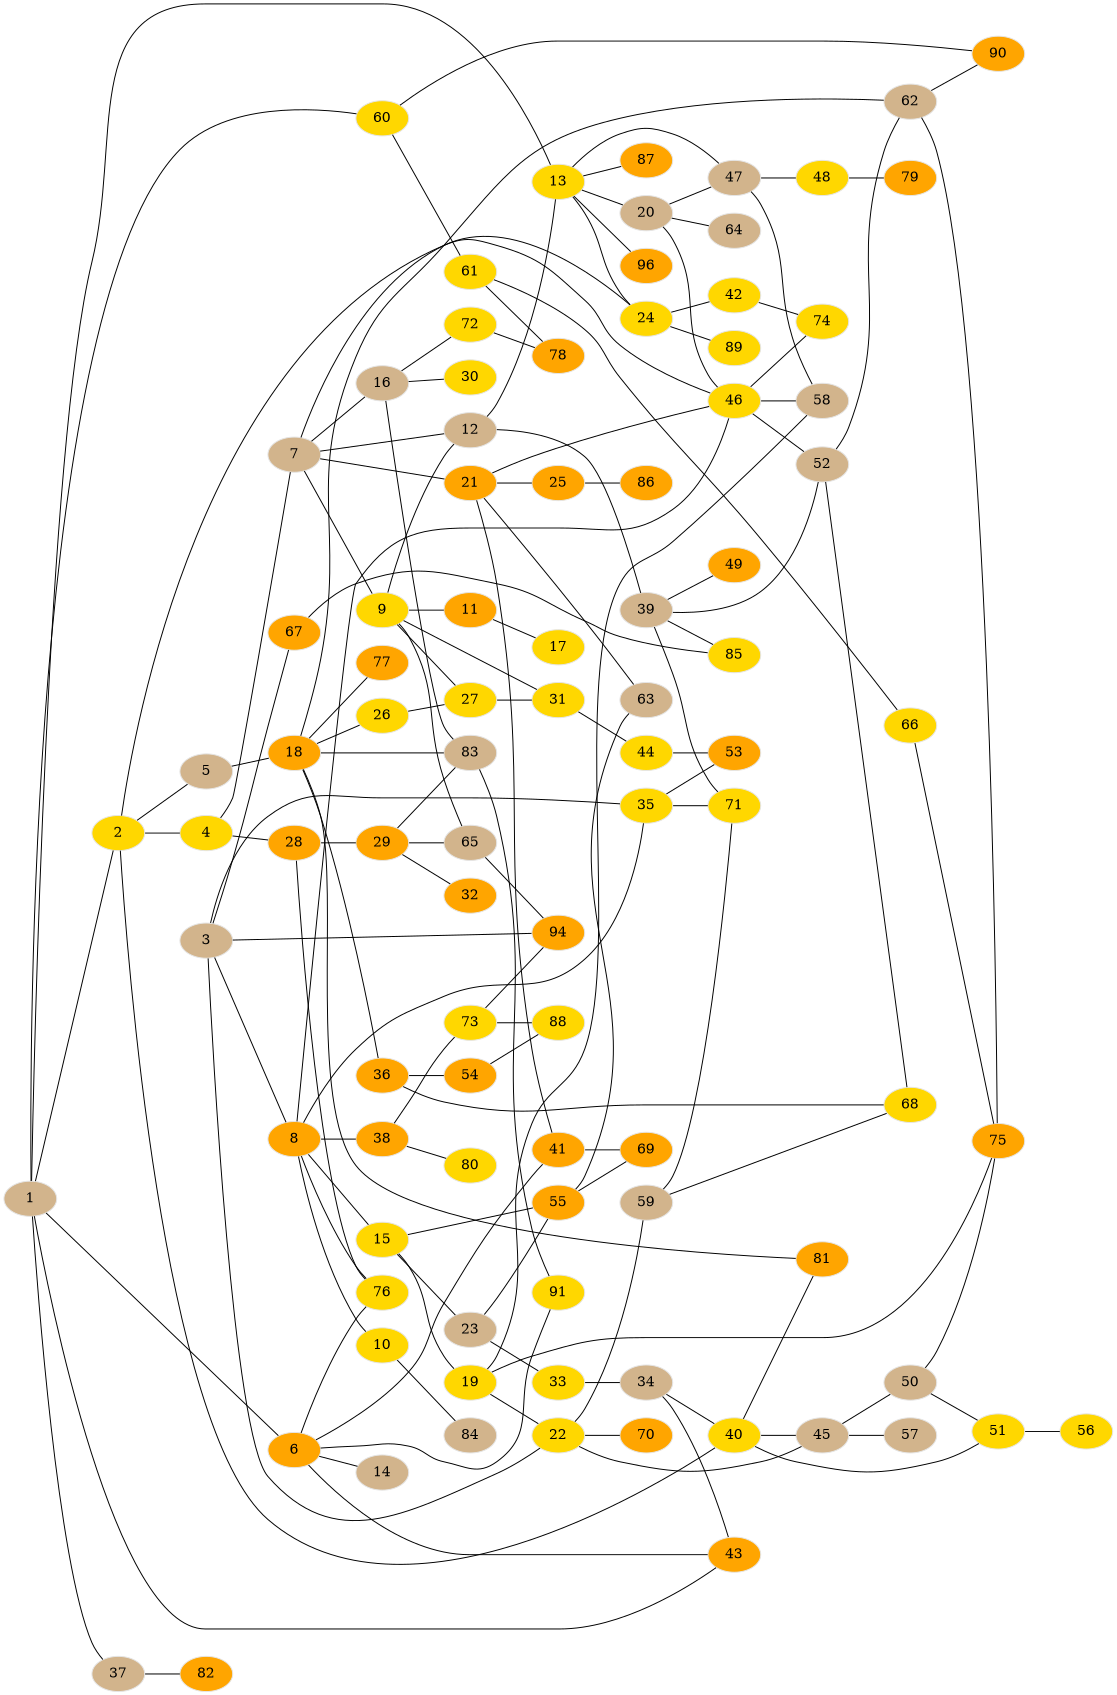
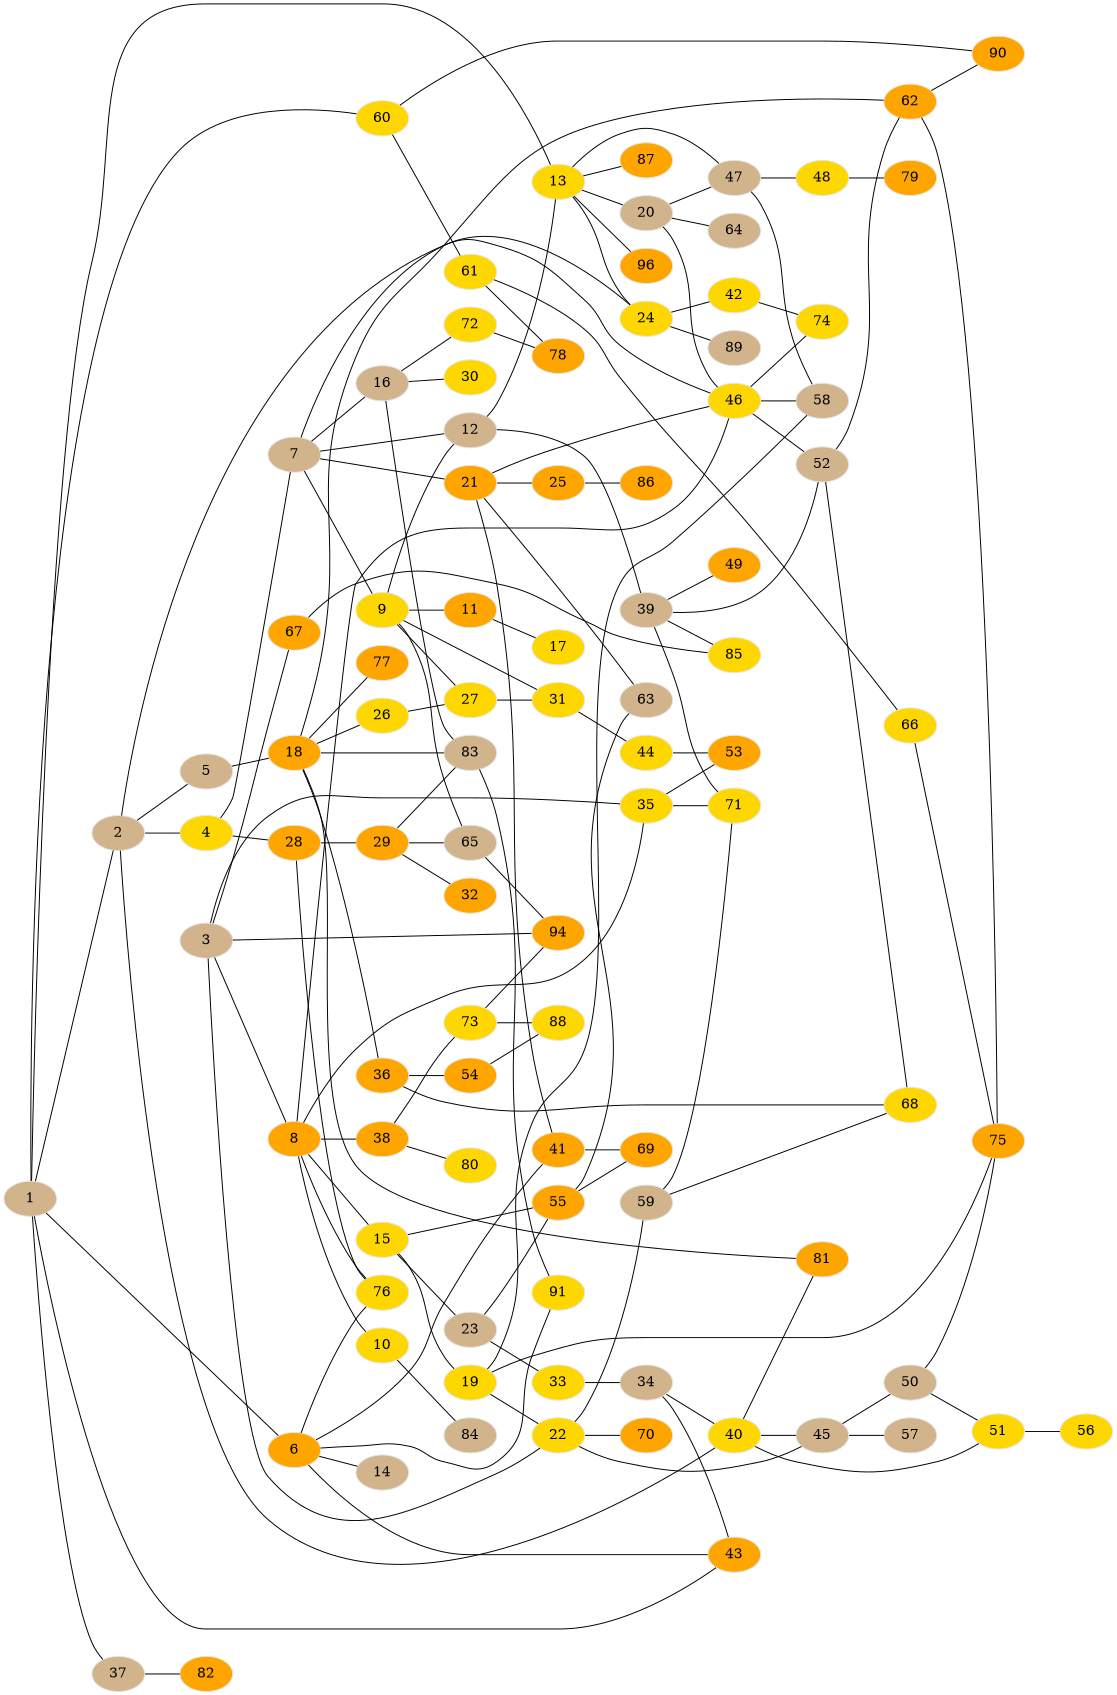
node "62": fillcolor tan -> orange
node "89": fillcolor gold -> tan
node "2": fillcolor gold -> tan
